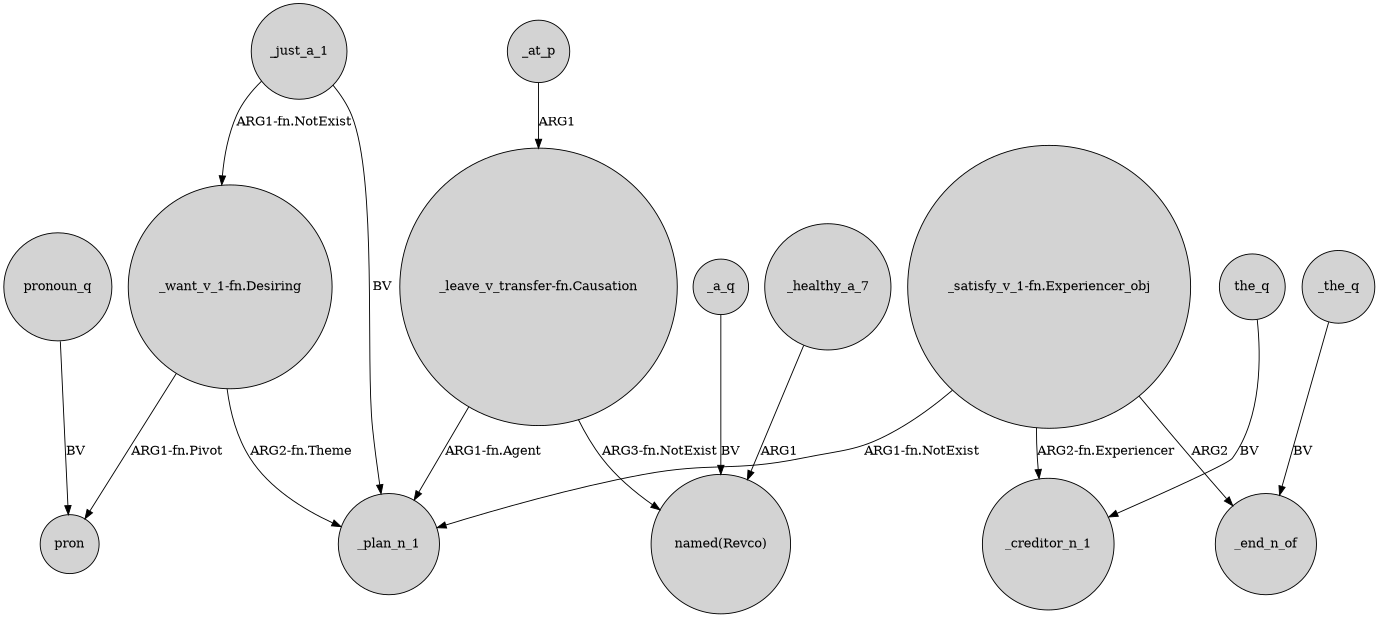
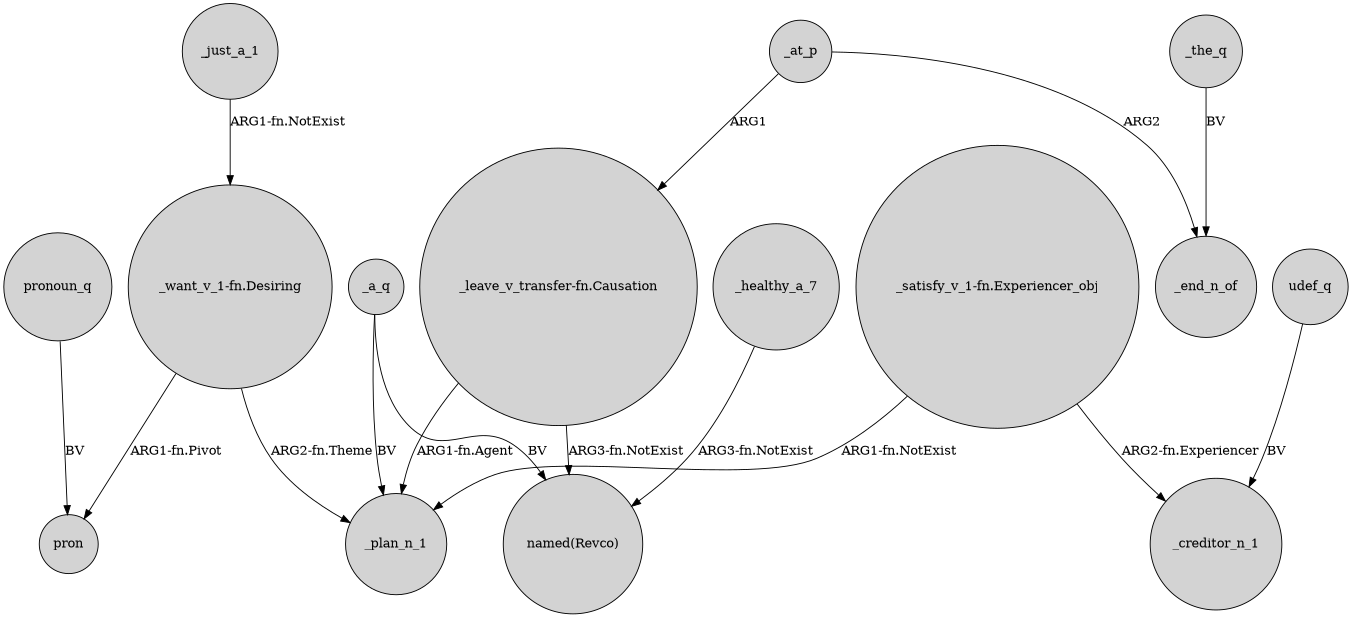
edge "_just_a_1" -> "_plan_n_1": now "_a_q" -> "_plan_n_1"
node "the_q": label "the_q" -> "udef_q"
edge "_satisfy_v_1-fn.Experiencer_obj" -> "_end_n_of": now "_at_p" -> "_end_n_of"
edge "_healthy_a_7" -> "named(Revco)": label "ARG1" -> "ARG3-fn.NotExist"
